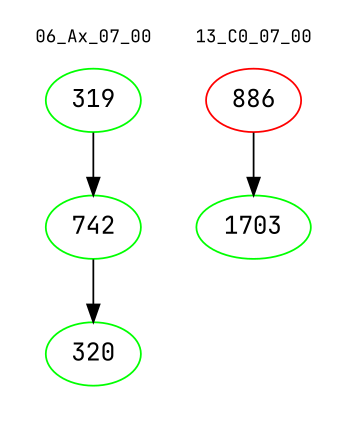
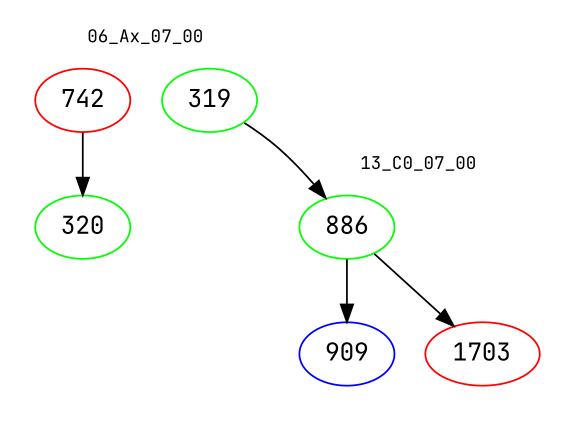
node "886": color red -> green
edge "319" -> "742": now "319" -> "886"
node "742": color green -> red
node "1703": color green -> red
node "909": added
